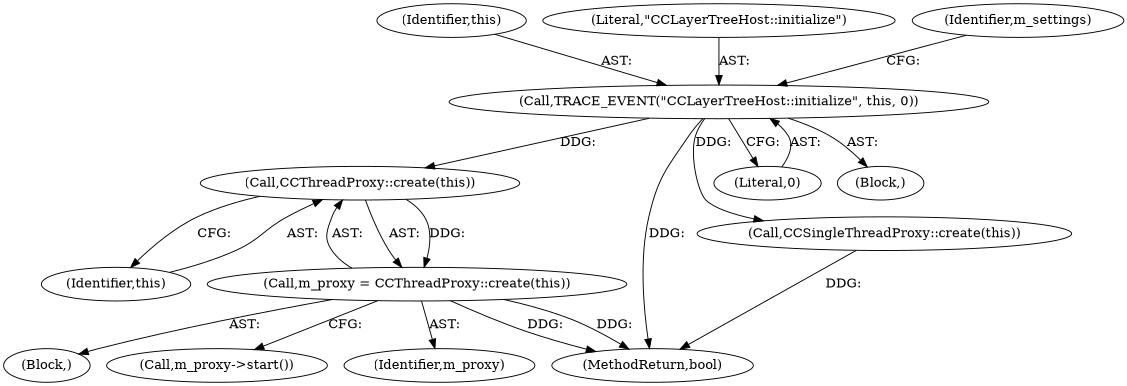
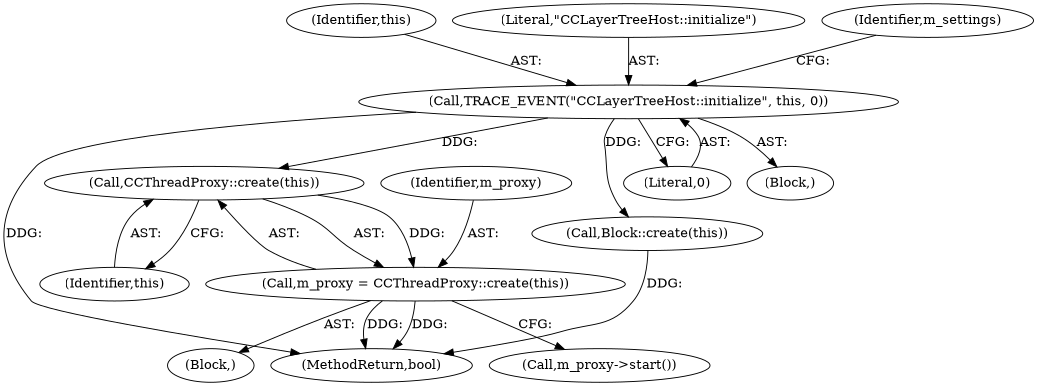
node "(Call,CCSingleThreadProxy::create(this))": label "(Call,CCSingleThreadProxy::create(this))" -> "(Call,Block::create(this))"
edge "(Call,m_proxy = CCThreadProxy::create(this))" -> "(Identifier,m_proxy)": reversed
